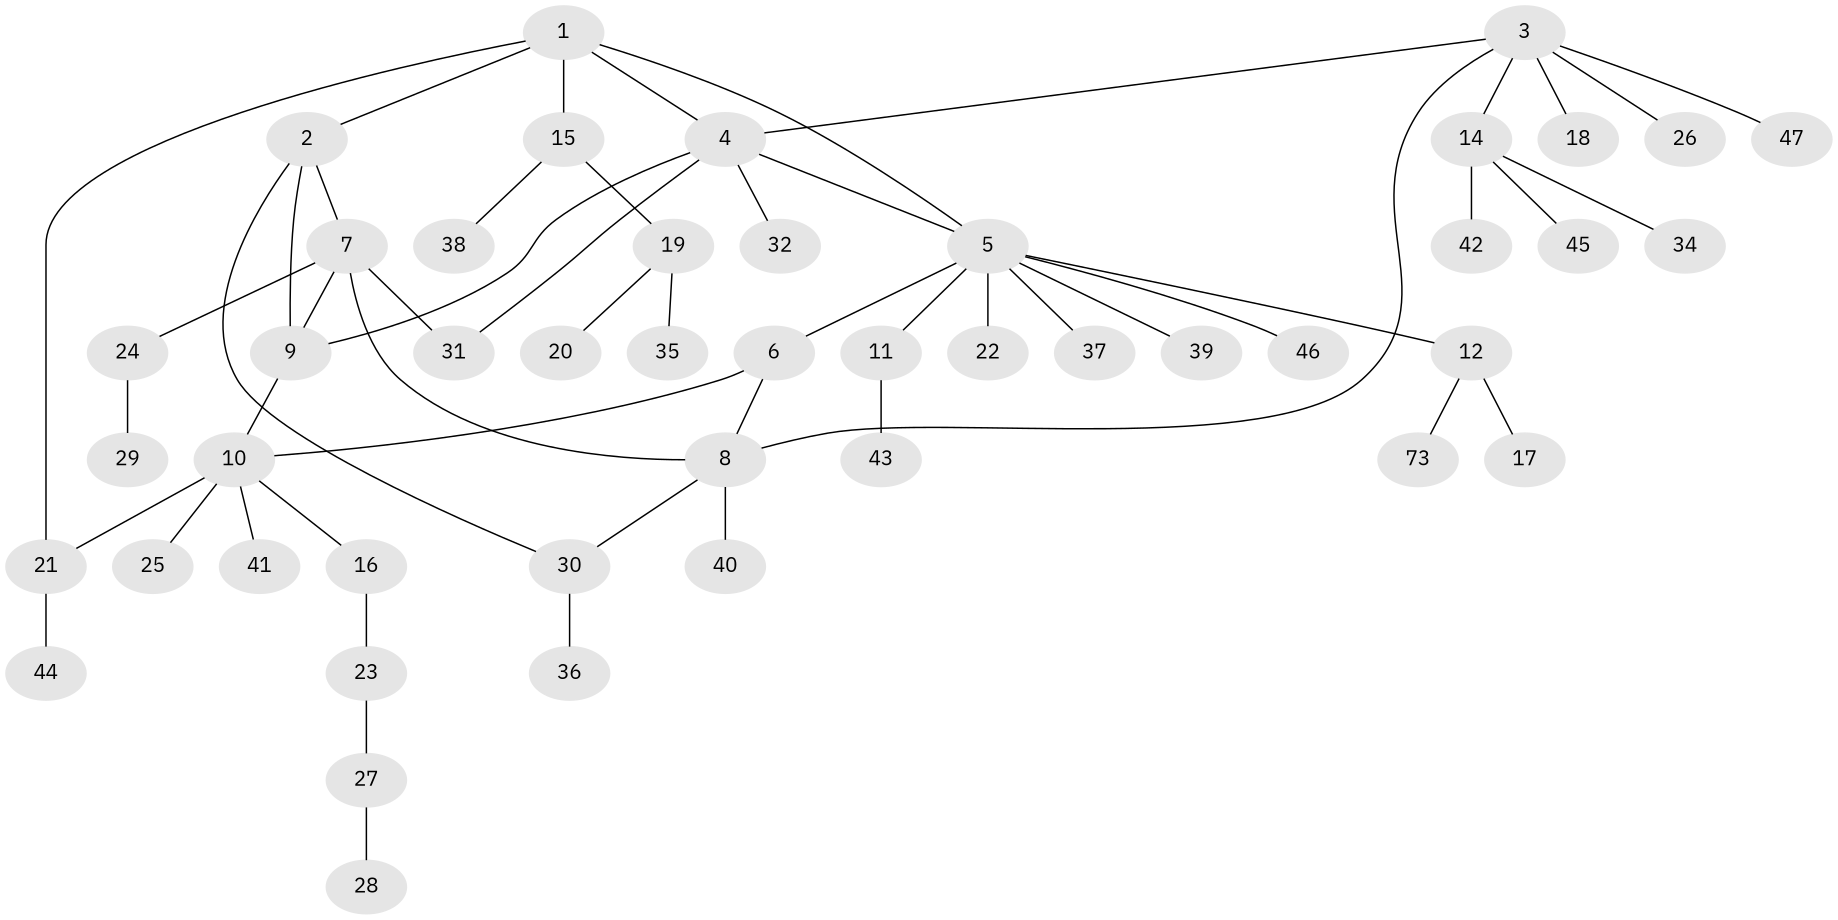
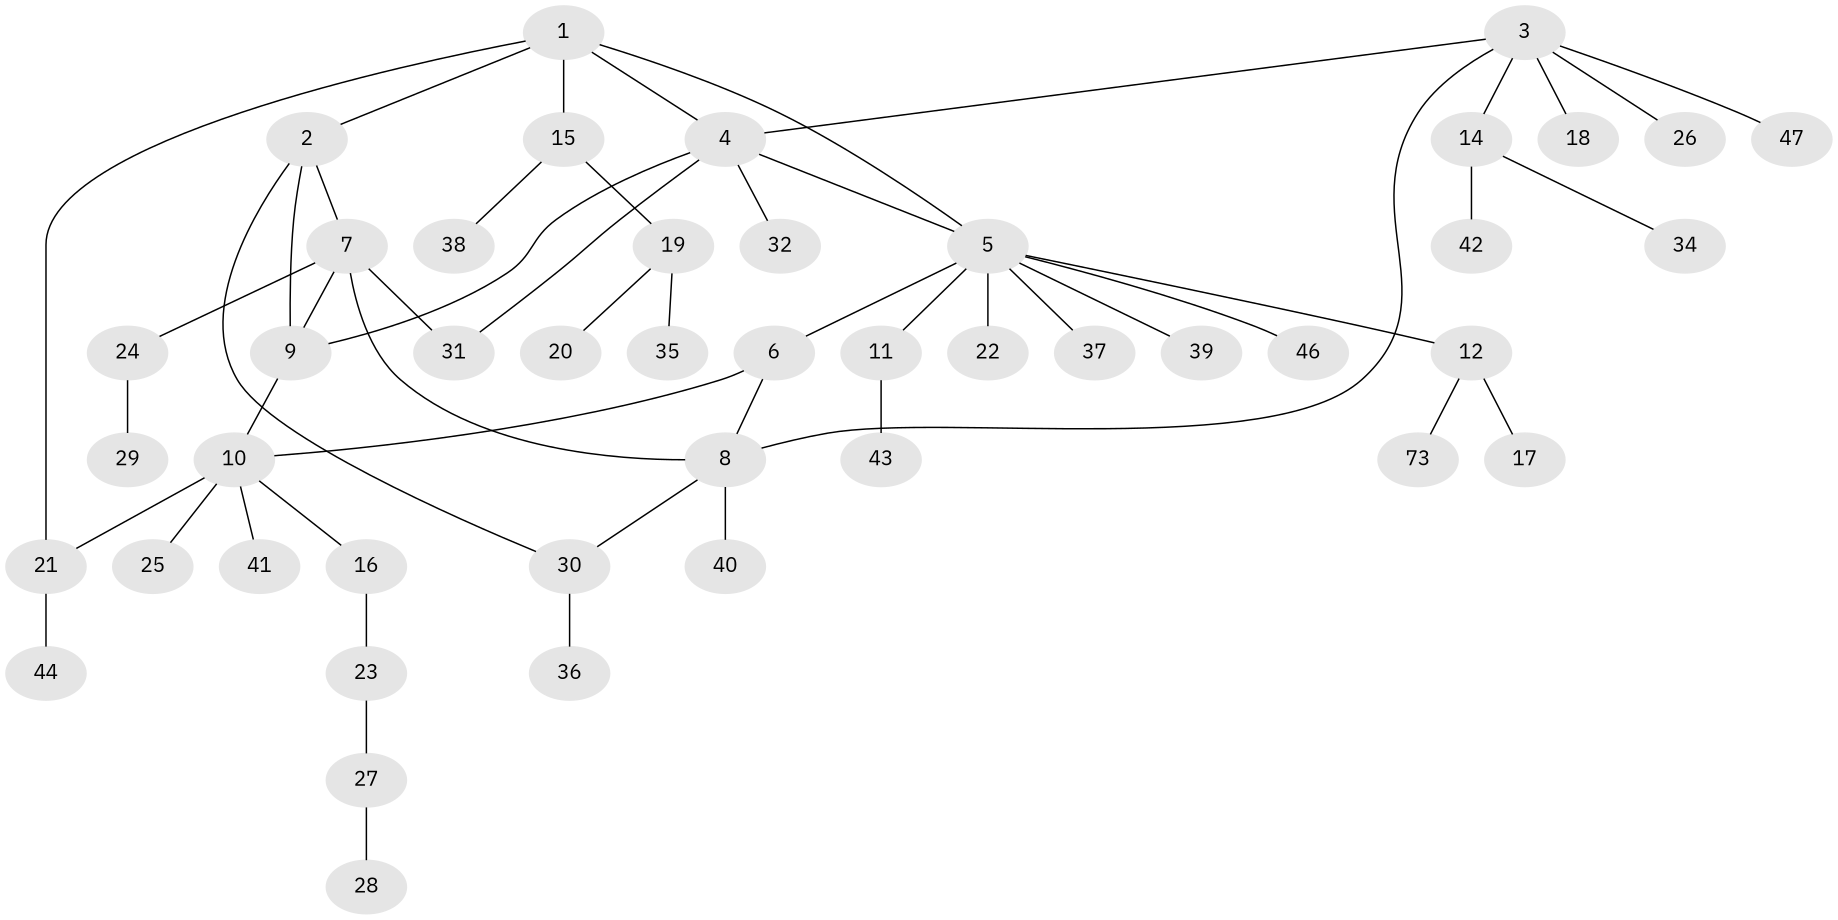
node "45": removed
